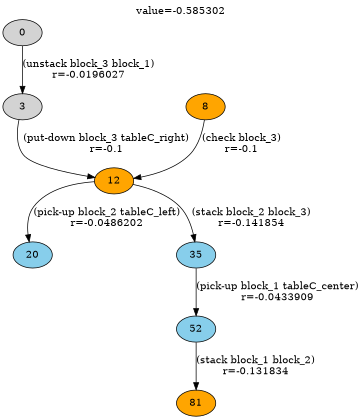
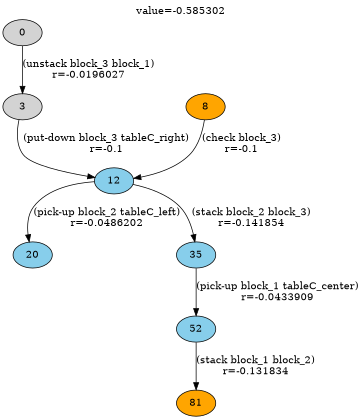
node "12": fillcolor orange -> skyblue
